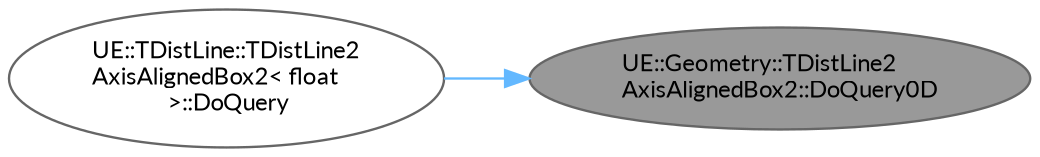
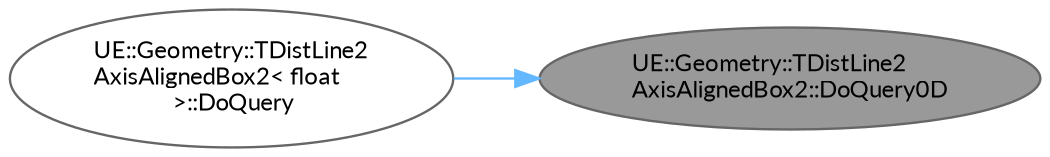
node "UE::TDistLine::TDistLine2 AxisAlignedBox2< float >::DoQuery": label "UE::TDistLine::TDistLine2 AxisAlignedBox2< float >::DoQuery" -> "UE::Geometry::TDistLine2 AxisAlignedBox2< float >::DoQuery"
